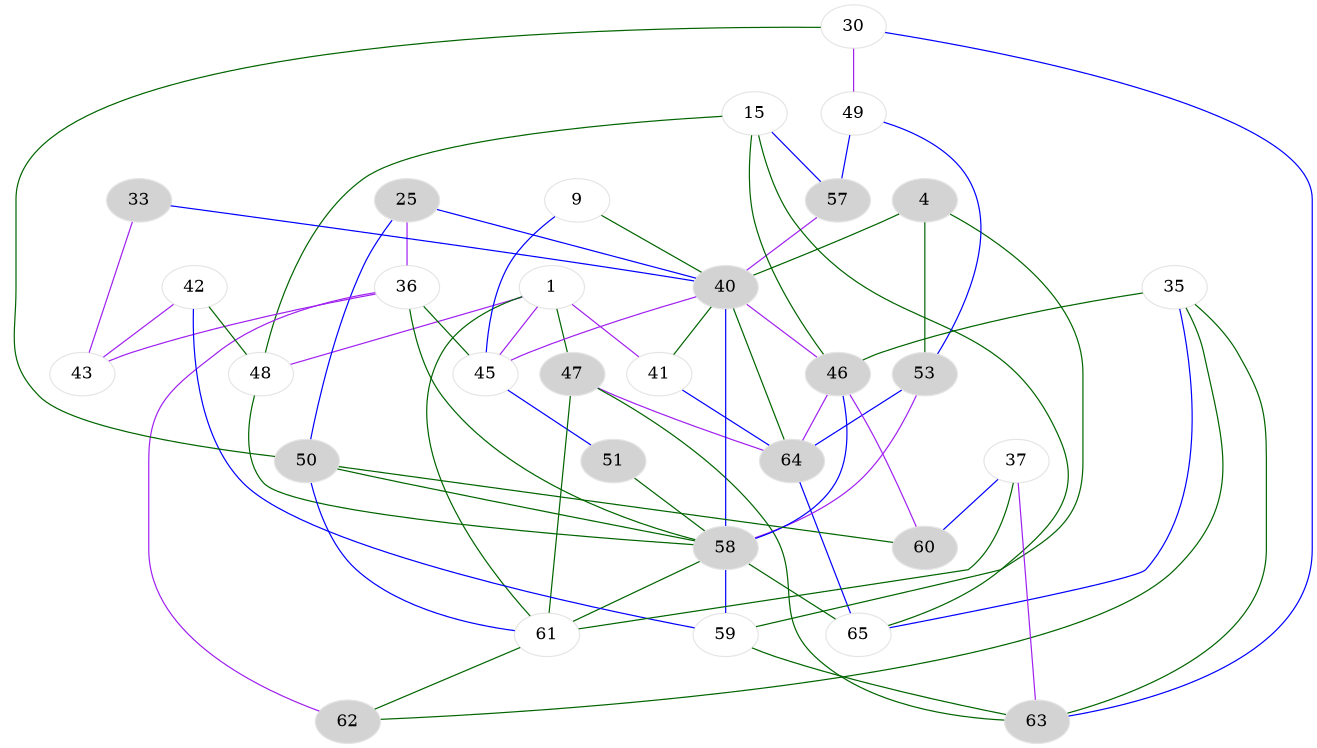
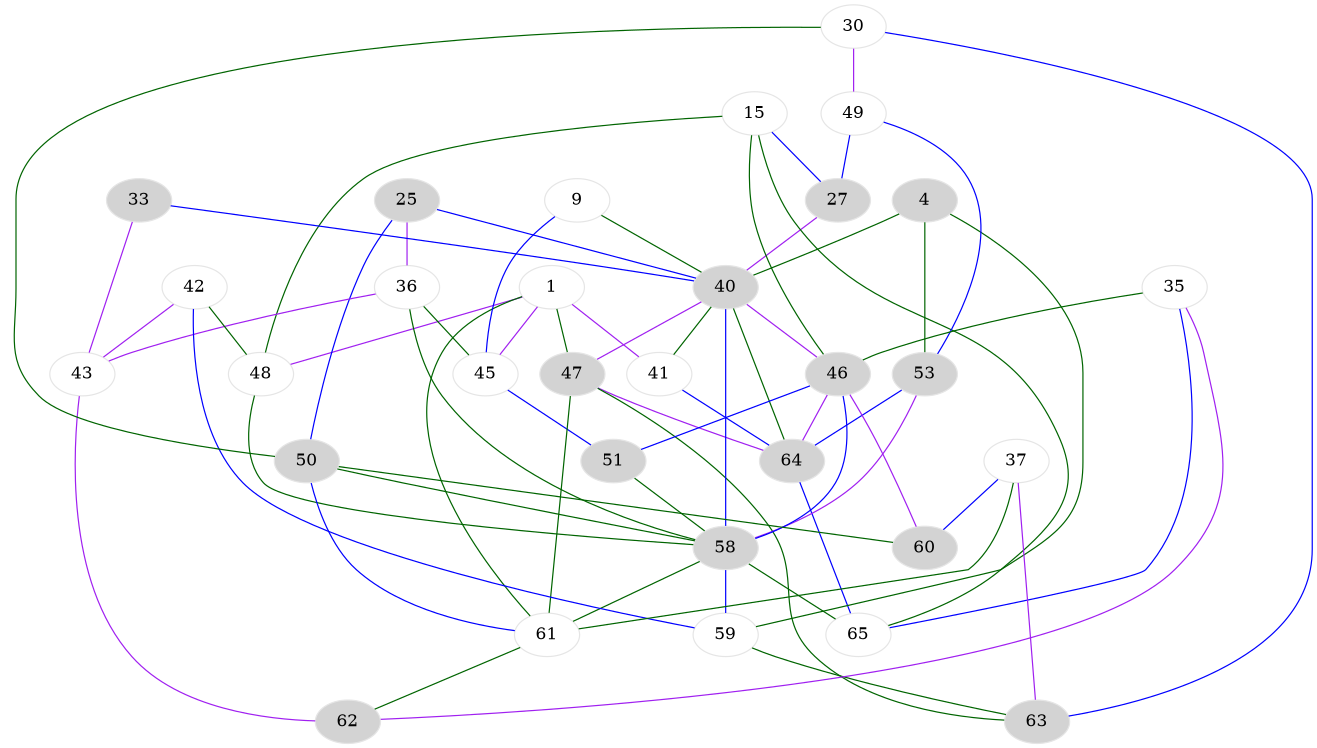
node "57": label "57" -> "27"
edge "40" -- "45": now "40" -- "47"
edge "46" -- "51": added
edge "36" -- "62": now "43" -- "62"
edge "35" -- "63": removed
edge "35" -- "62": color darkgreen -> purple
